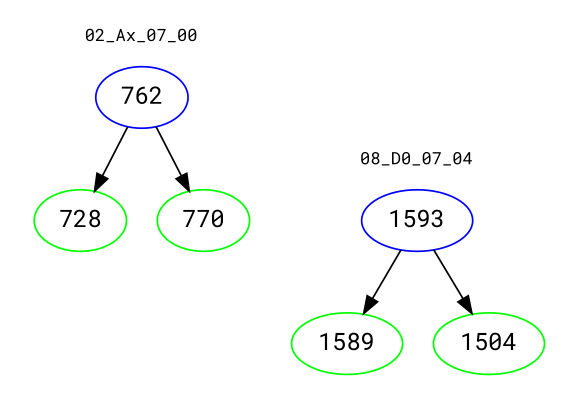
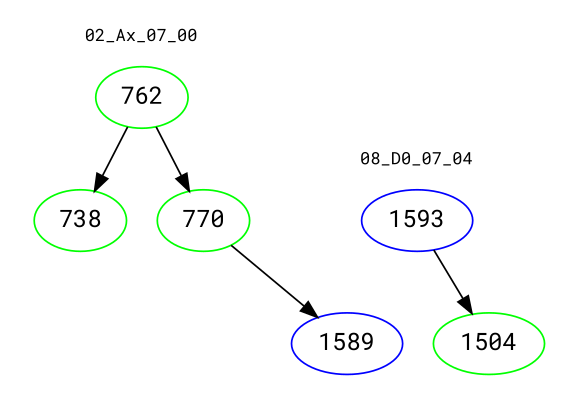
node "762": color blue -> green
node "728": label "728" -> "738"
edge "1593" -> "1589": now "770" -> "1589"
node "1589": color green -> blue
